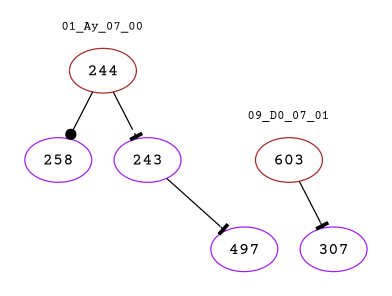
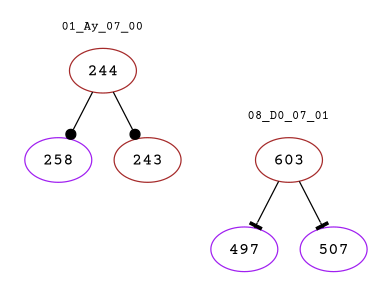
edge "244" -> "243": arrowhead tee -> dot
cluster "09_D0_07_01": label "09_D0_07_01" -> "08_D0_07_01"
node "243": color purple -> brown
edge "243" -> "497": now "603" -> "497"
node "307": label "307" -> "507"
